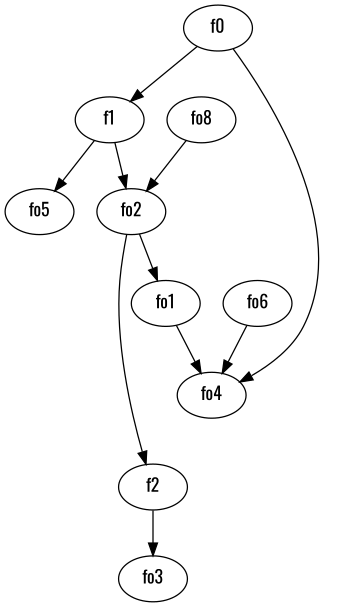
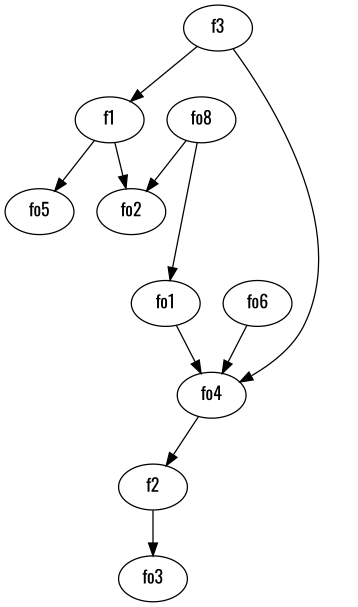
node "f0": label "f0" -> "f3"
edge "fo2" -> "fo1": now "fo8" -> "fo1"
edge "fo2" -> "f2": now "fo4" -> "f2"
